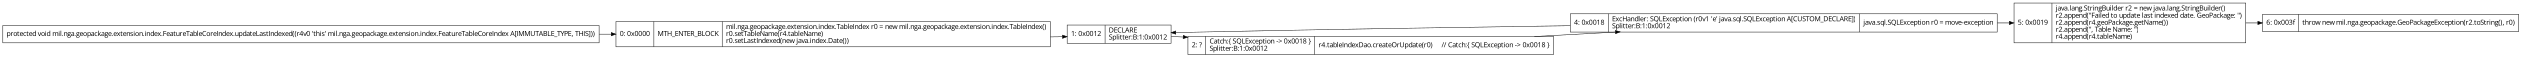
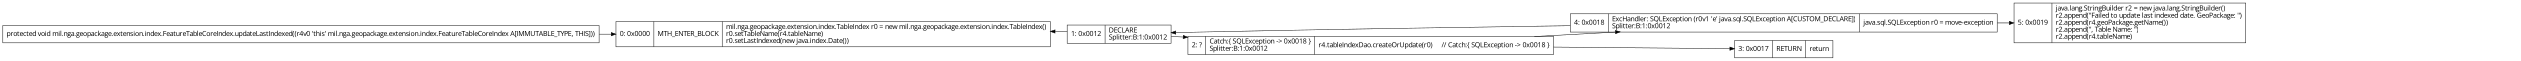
node "6: 0x003f": removed
edge "0: 0x0000" -> "1: 0x0012": reversed
node "5: 0x0019": text "r4.append(r4.tableName)" -> "r2.append(r4.tableName)"
node "3: 0x0017": added
